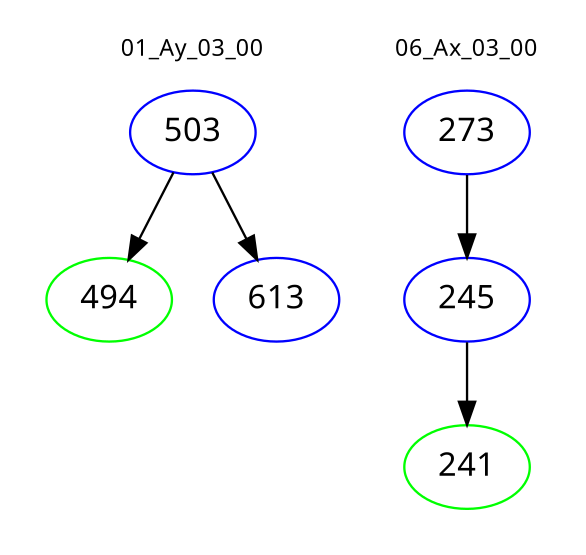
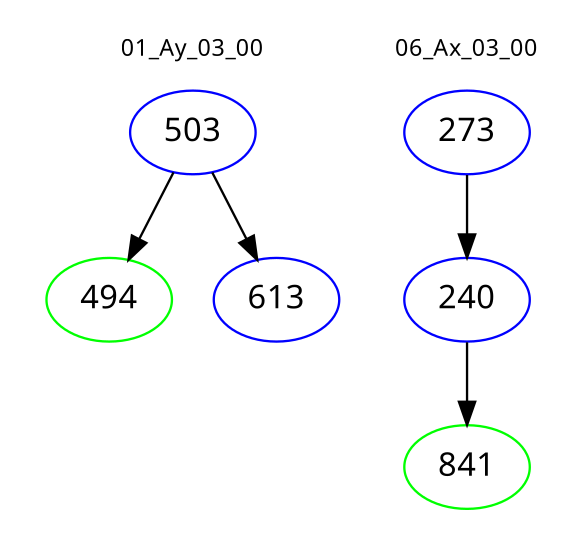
node "245": label "245" -> "240"
node "241": label "241" -> "841"
